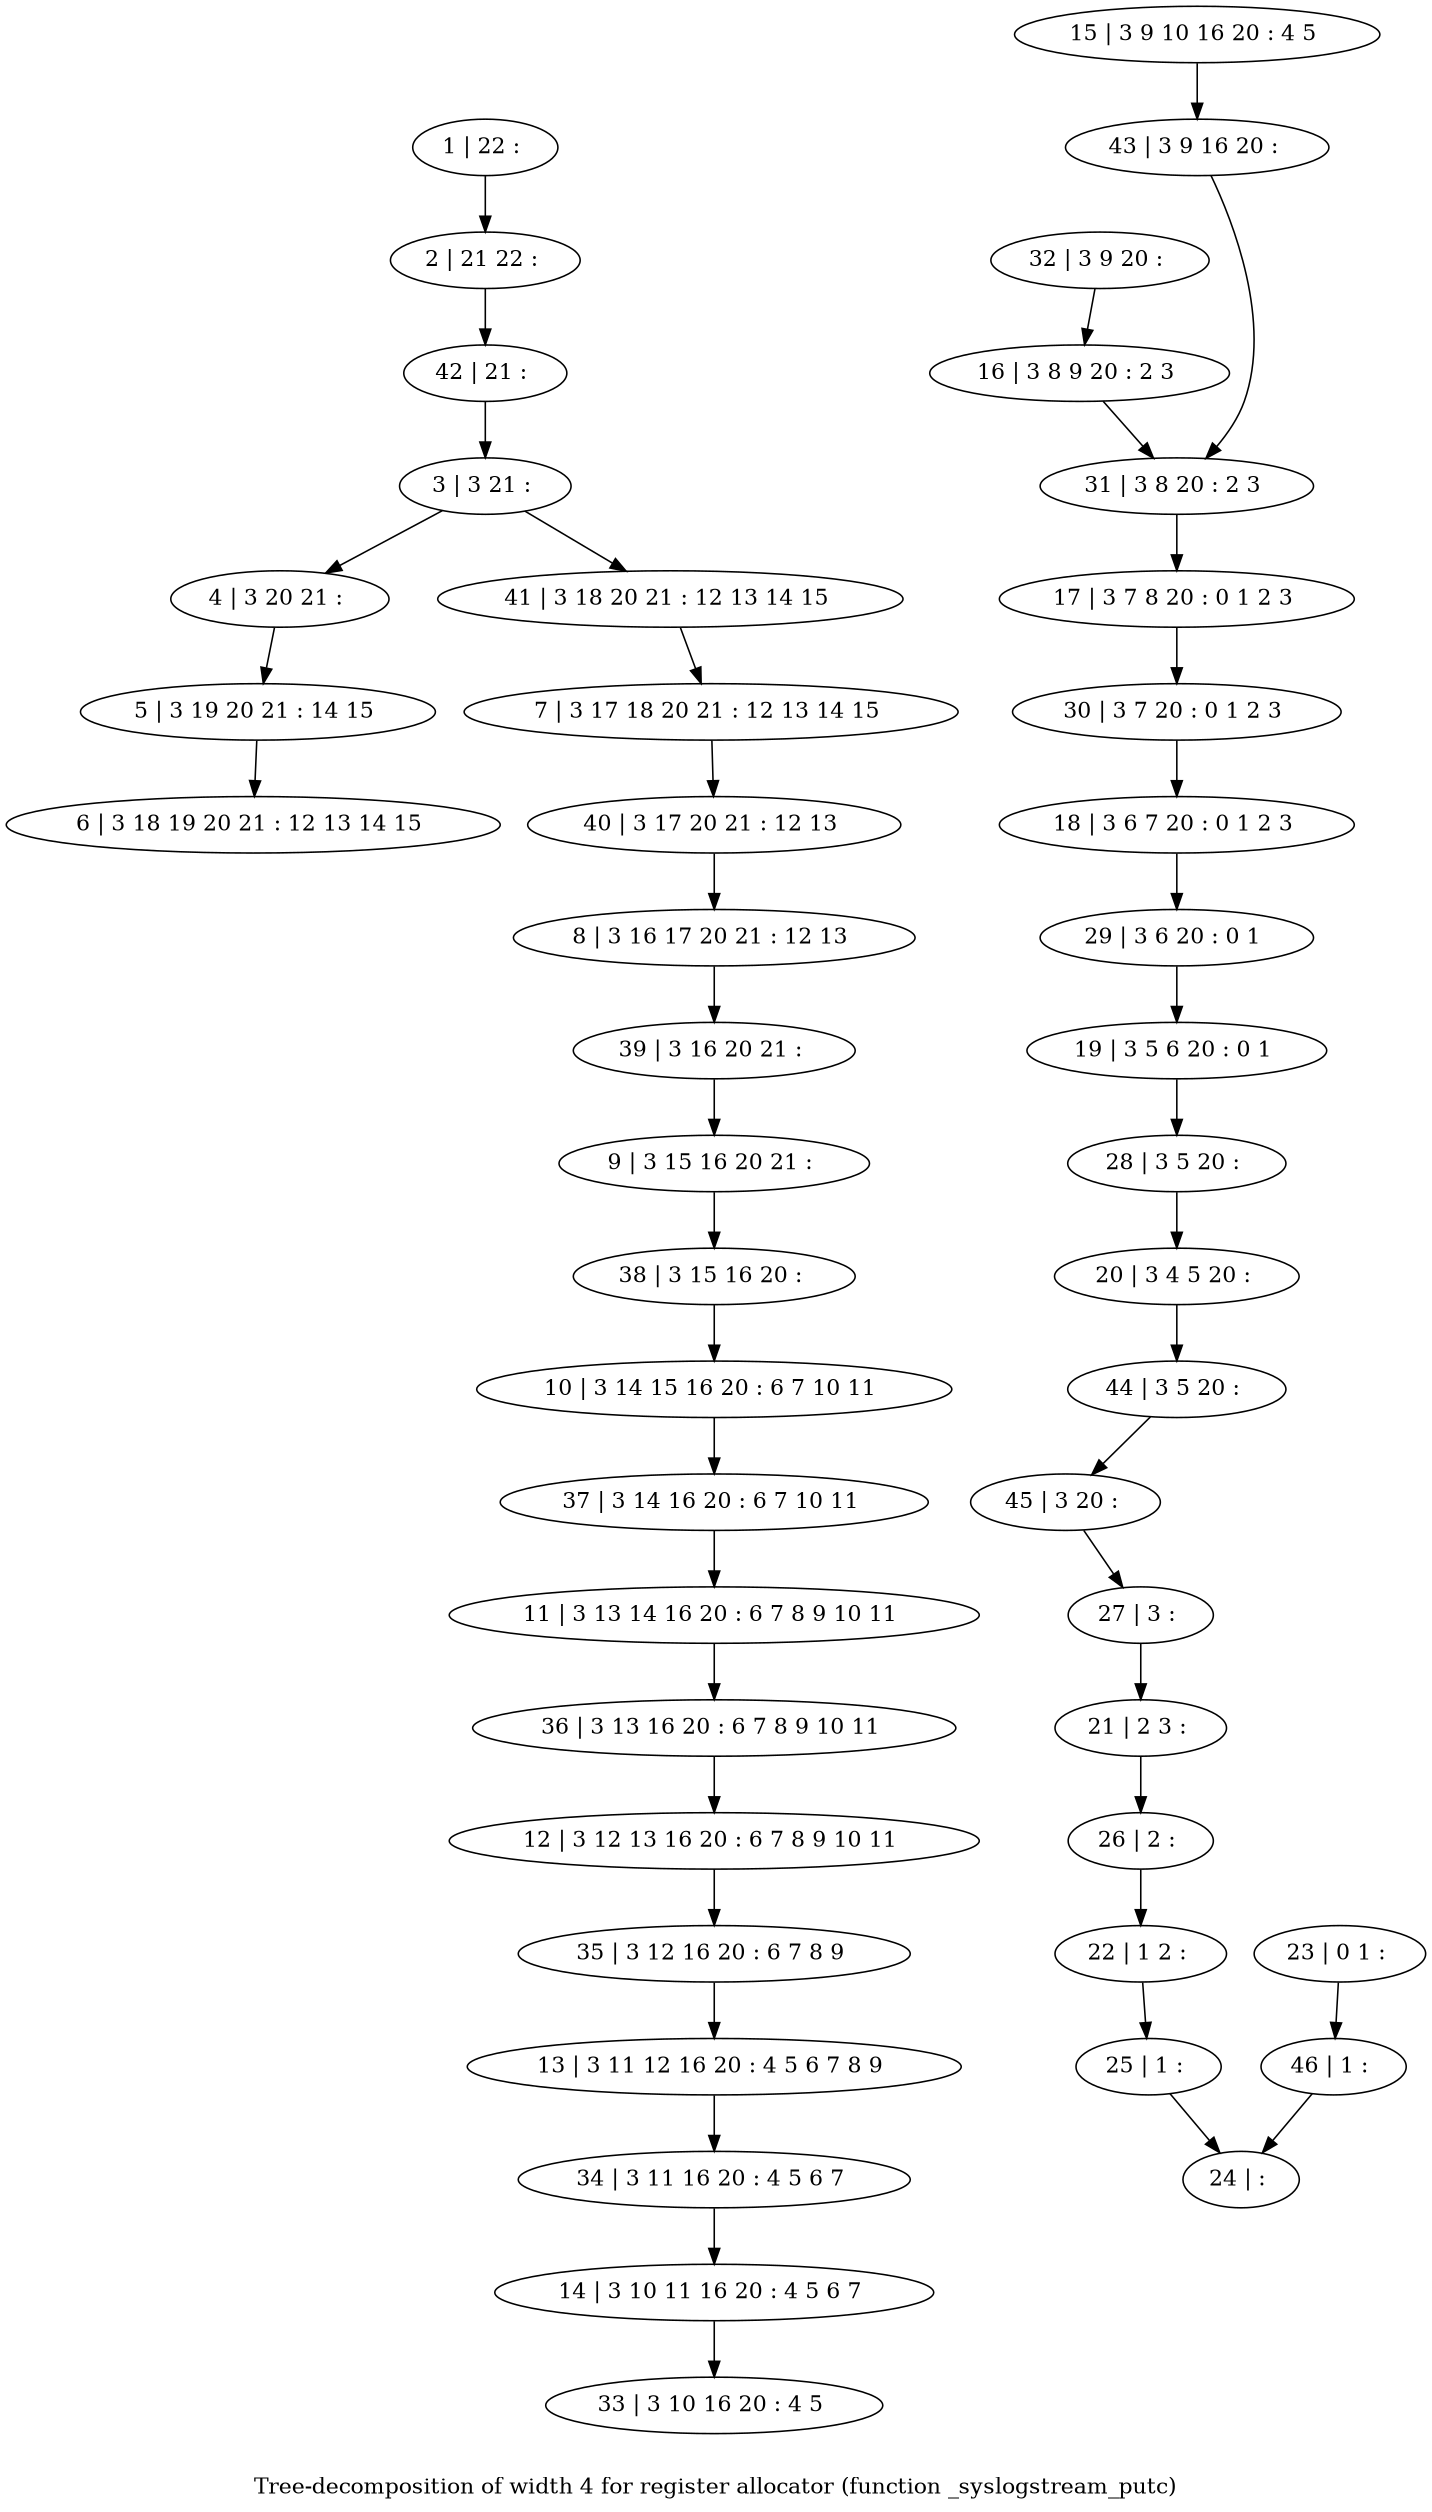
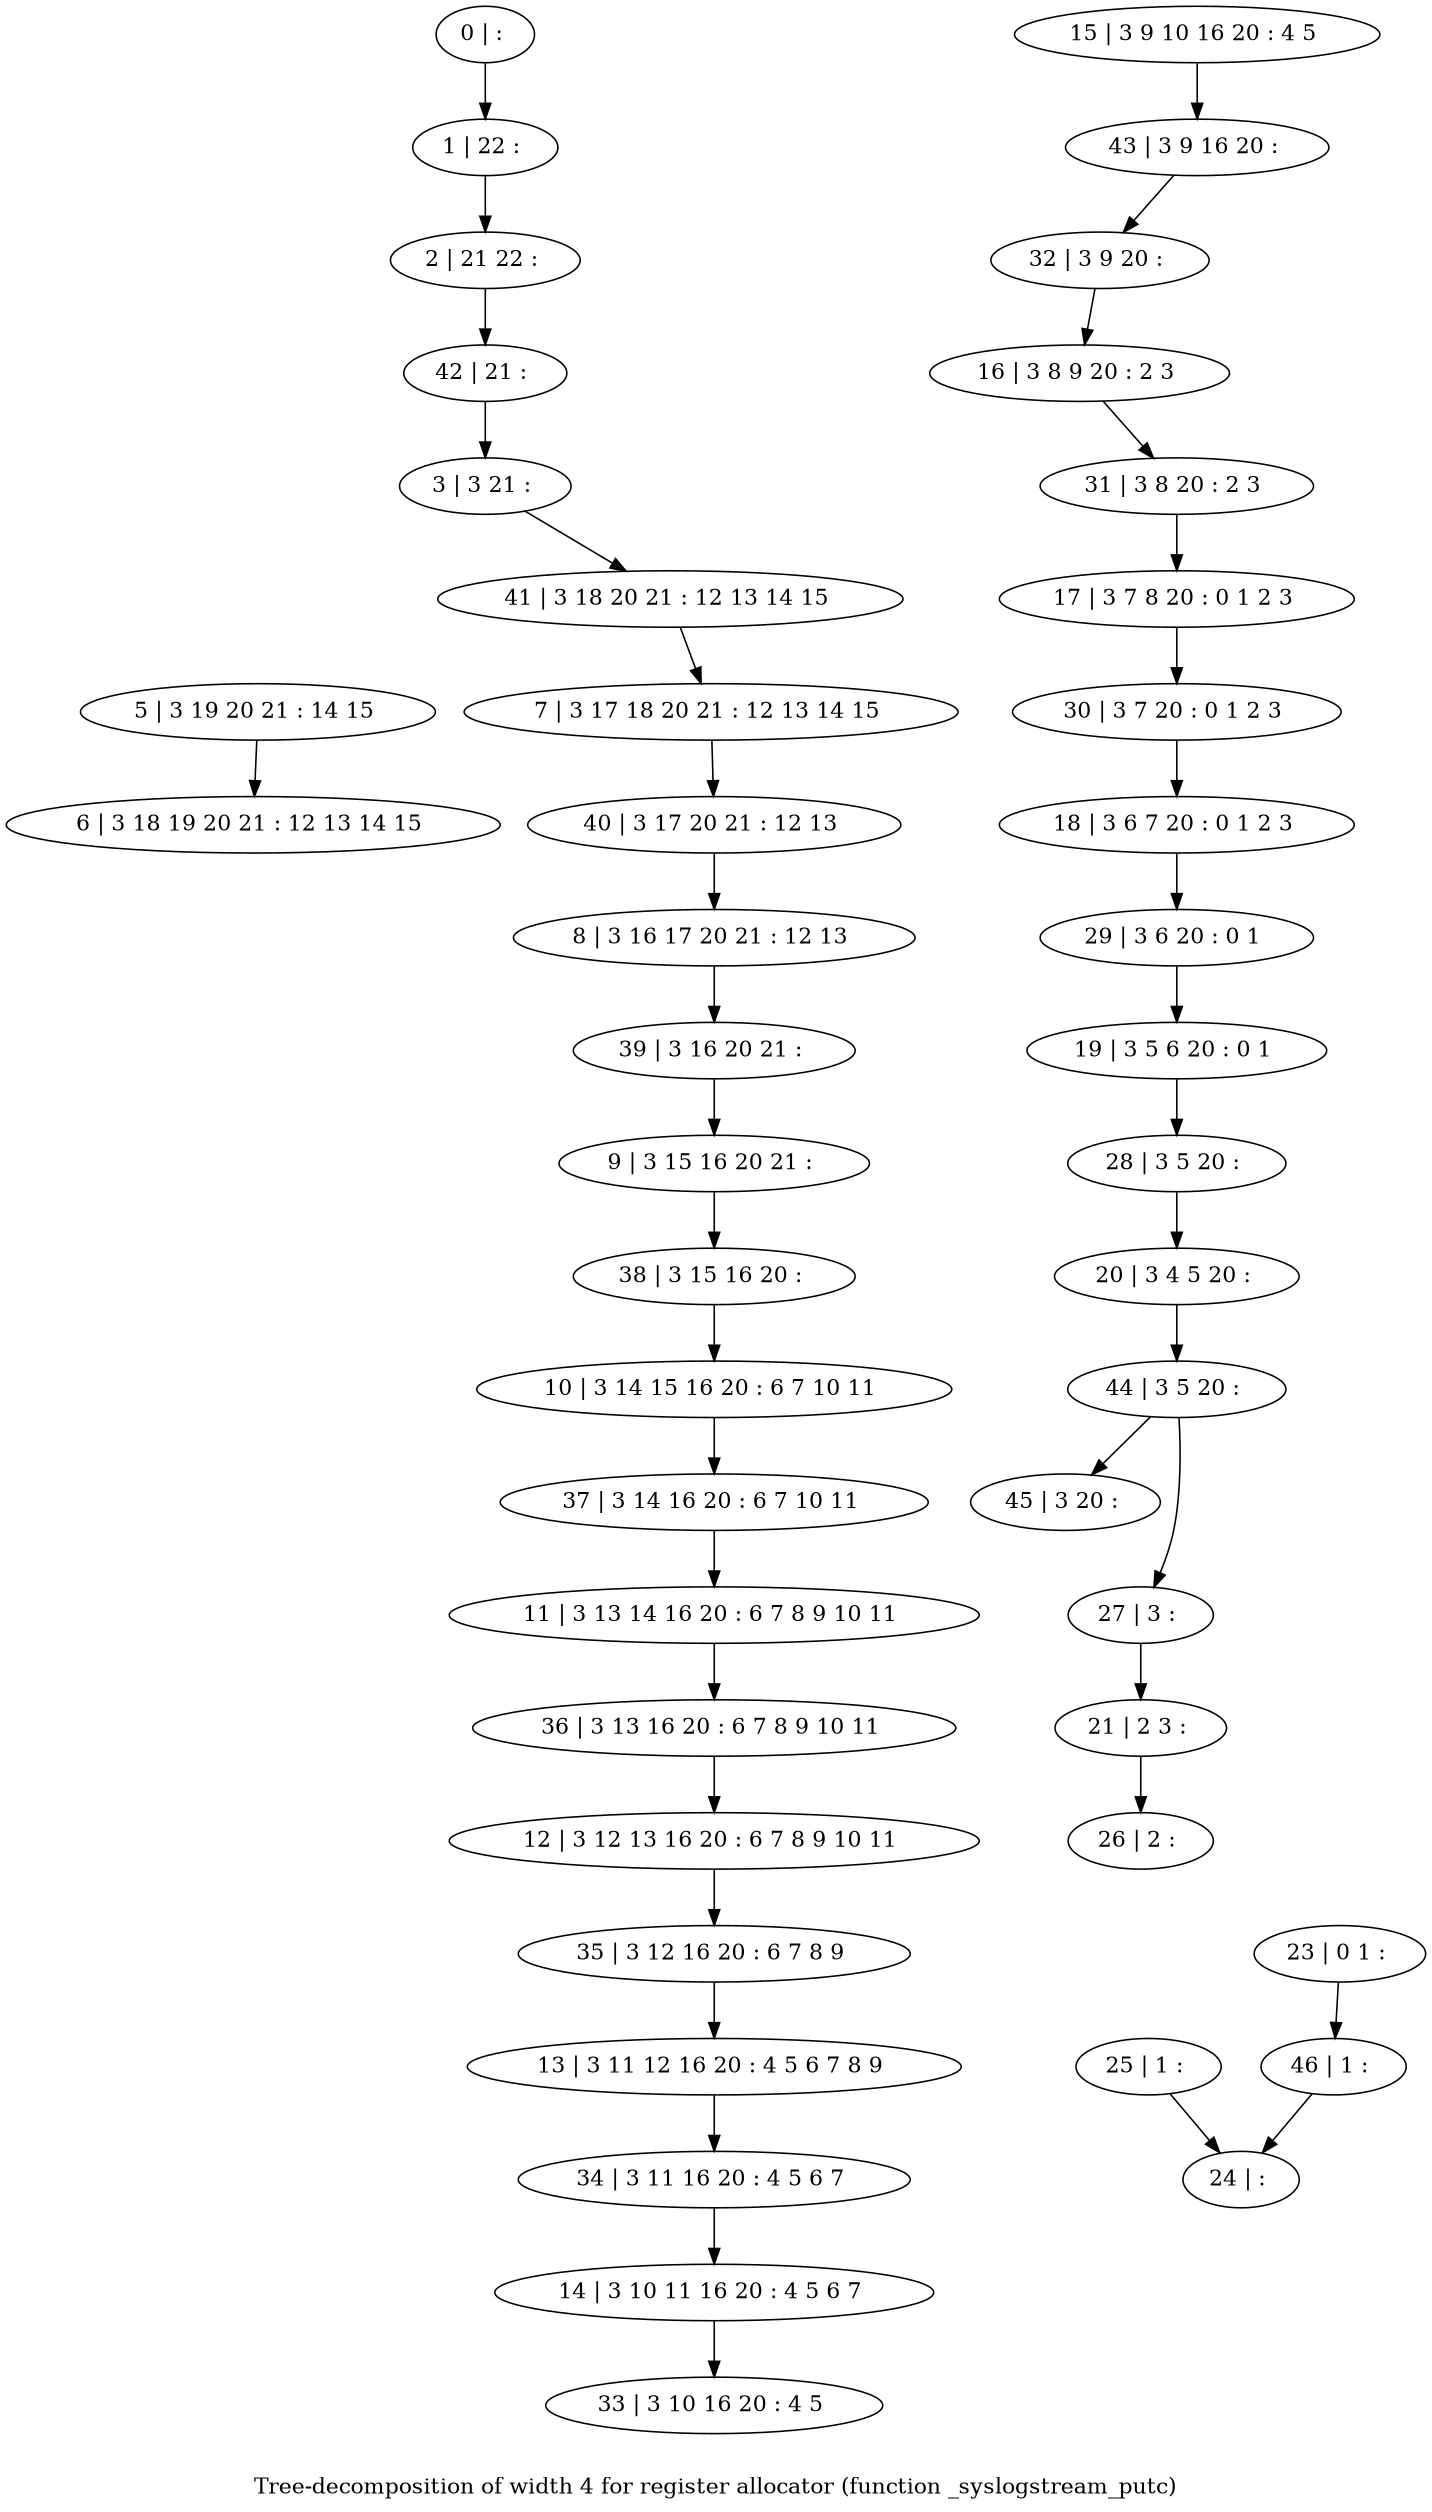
node "0 | :": added
edge "43 | 3 9 16 20 :" -> "31 | 3 8 20 : 2 3": now "43 | 3 9 16 20 :" -> "32 | 3 9 20 :"
node "4 | 3 20 21 :": removed
edge "45 | 3 20 :" -> "27 | 3 :": now "44 | 3 5 20 :" -> "27 | 3 :"
node "22 | 1 2 :": removed
